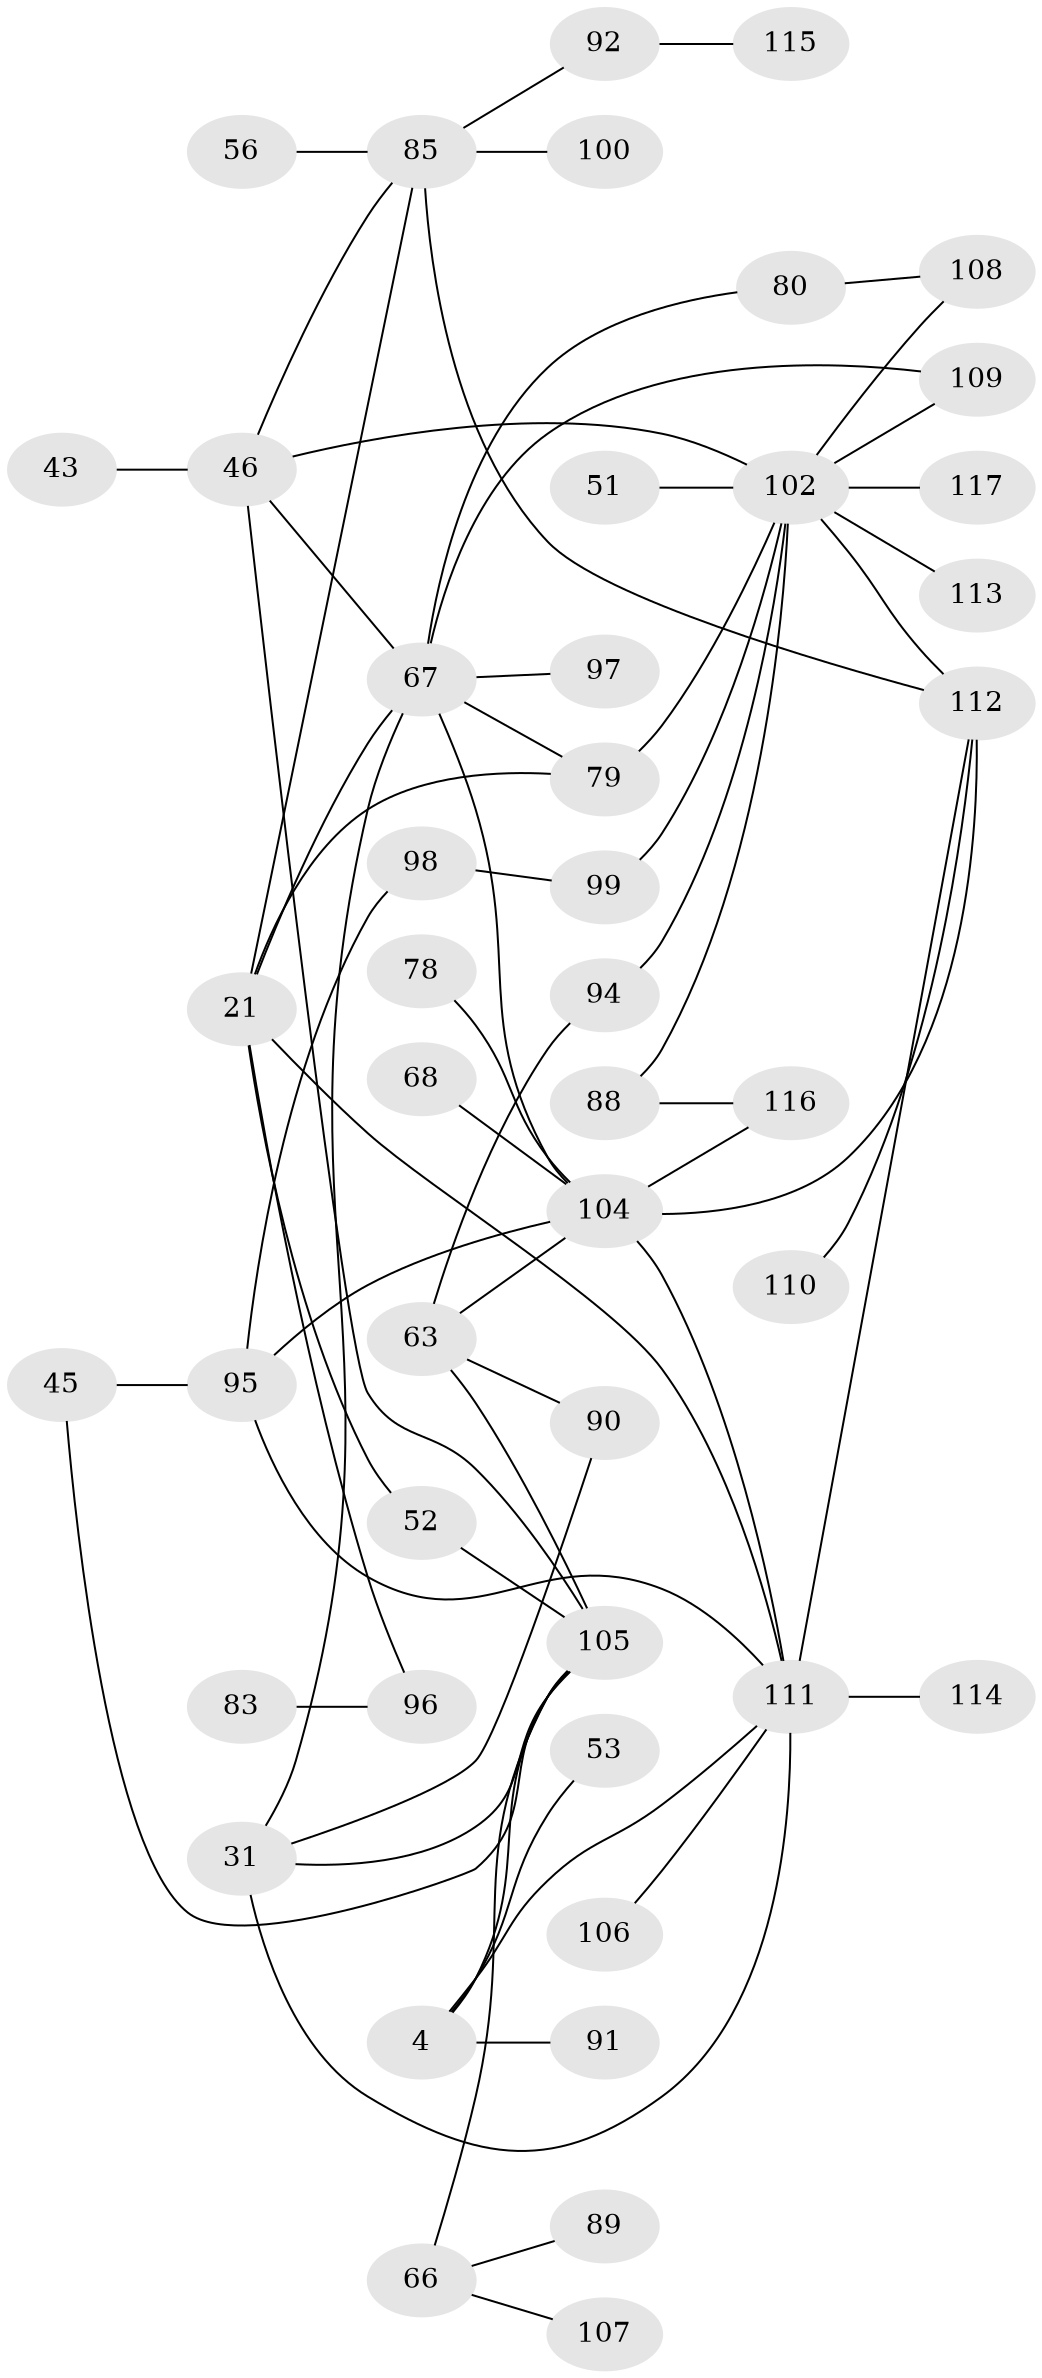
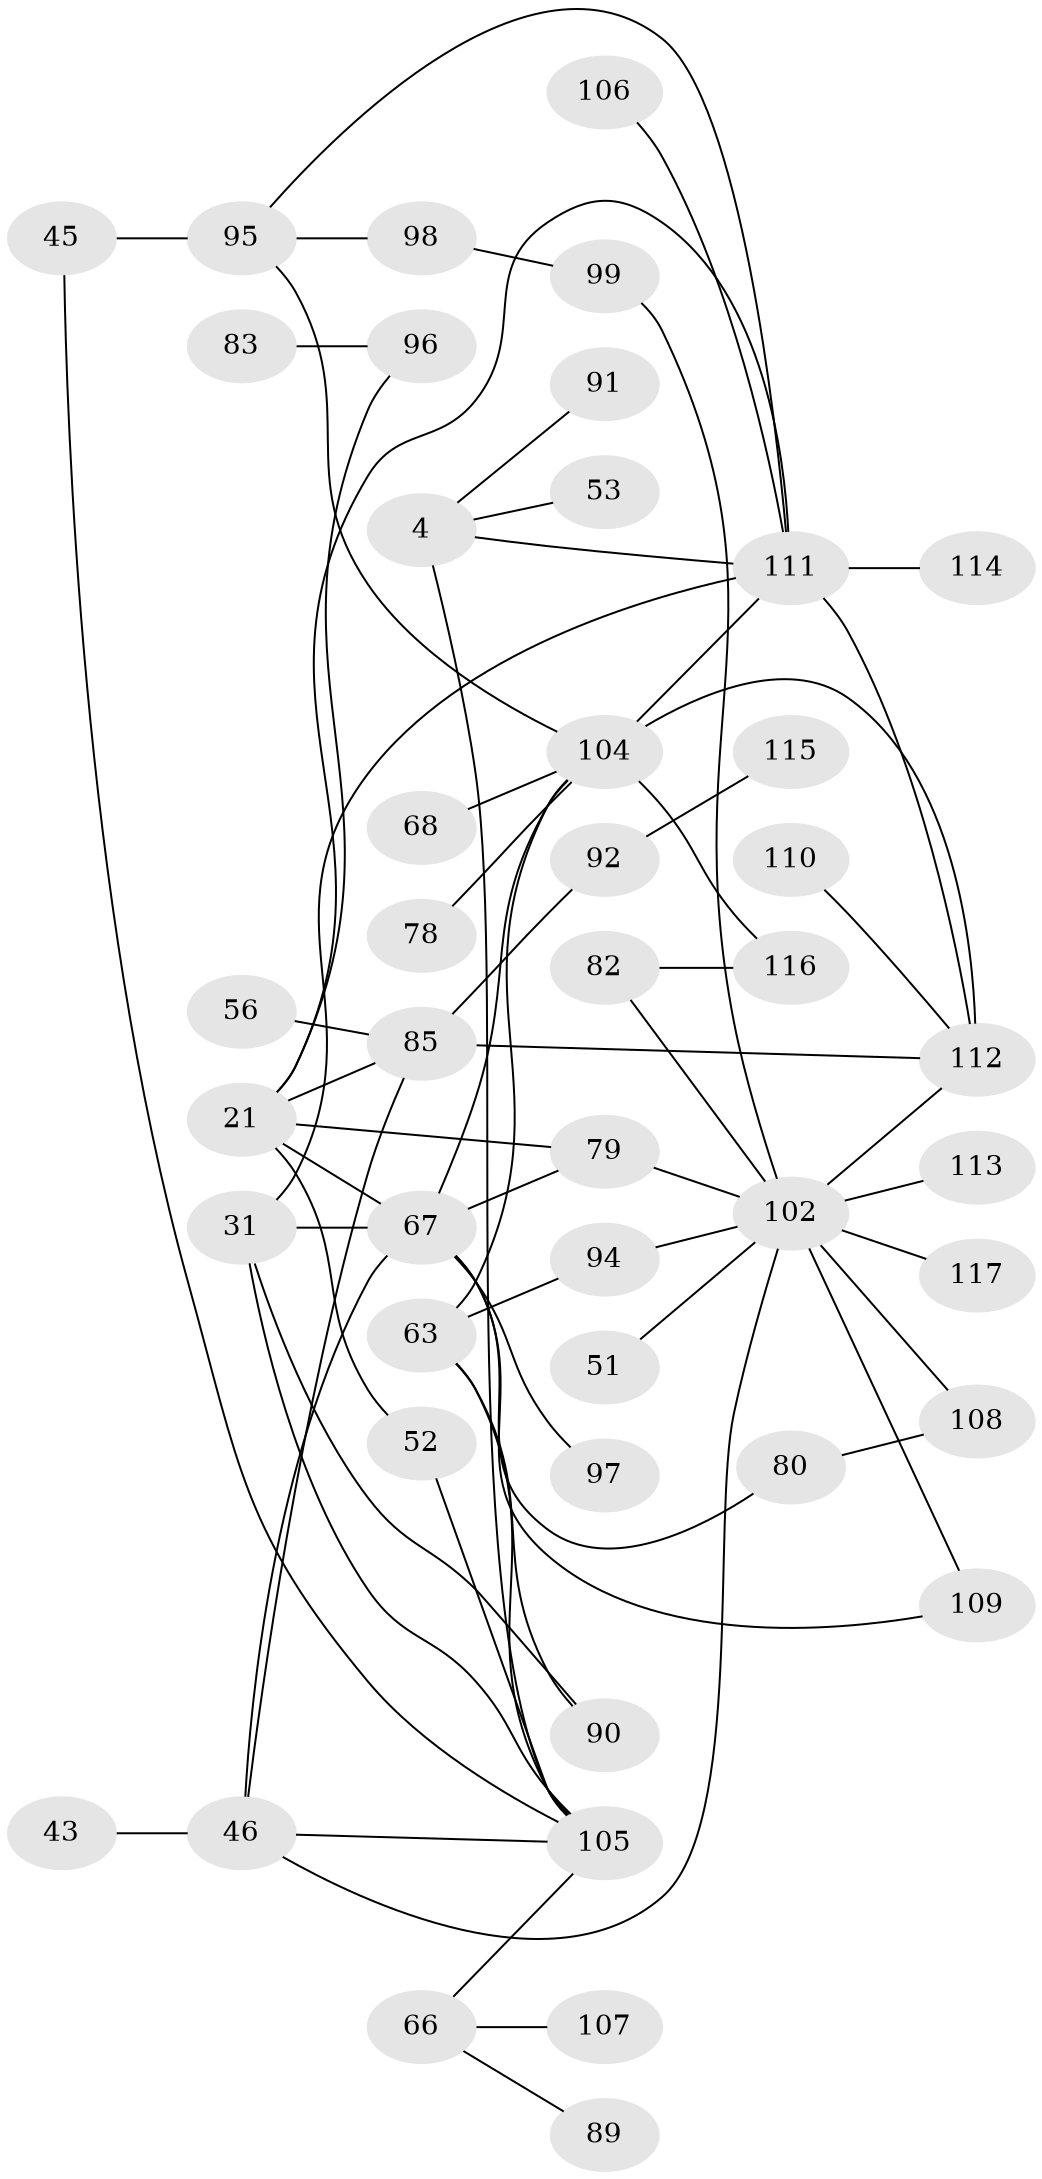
node "100": removed
node "88": label "88" -> "82"
